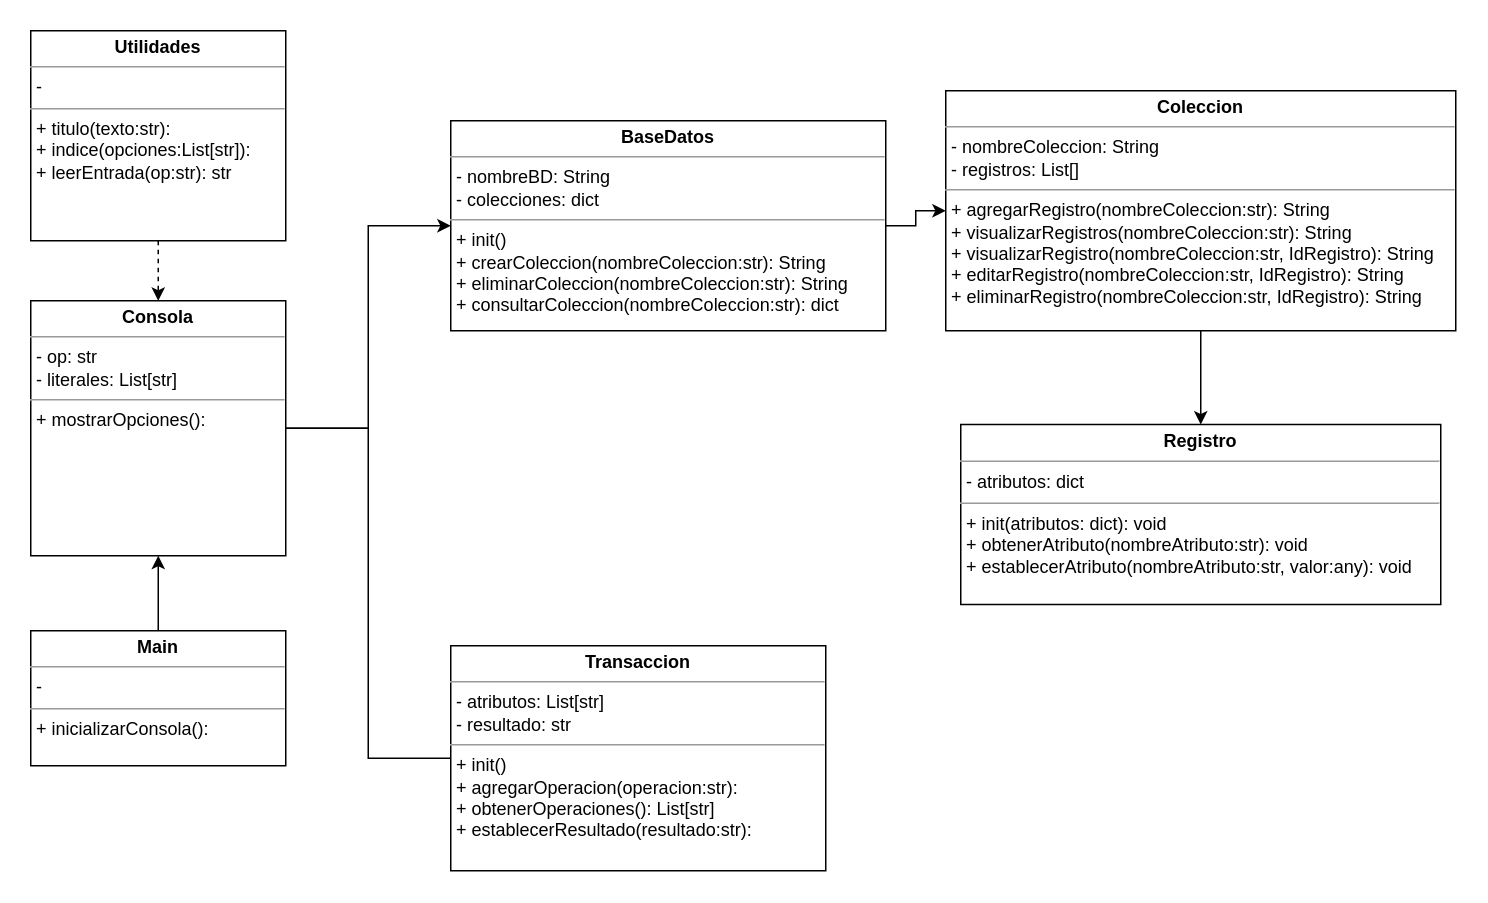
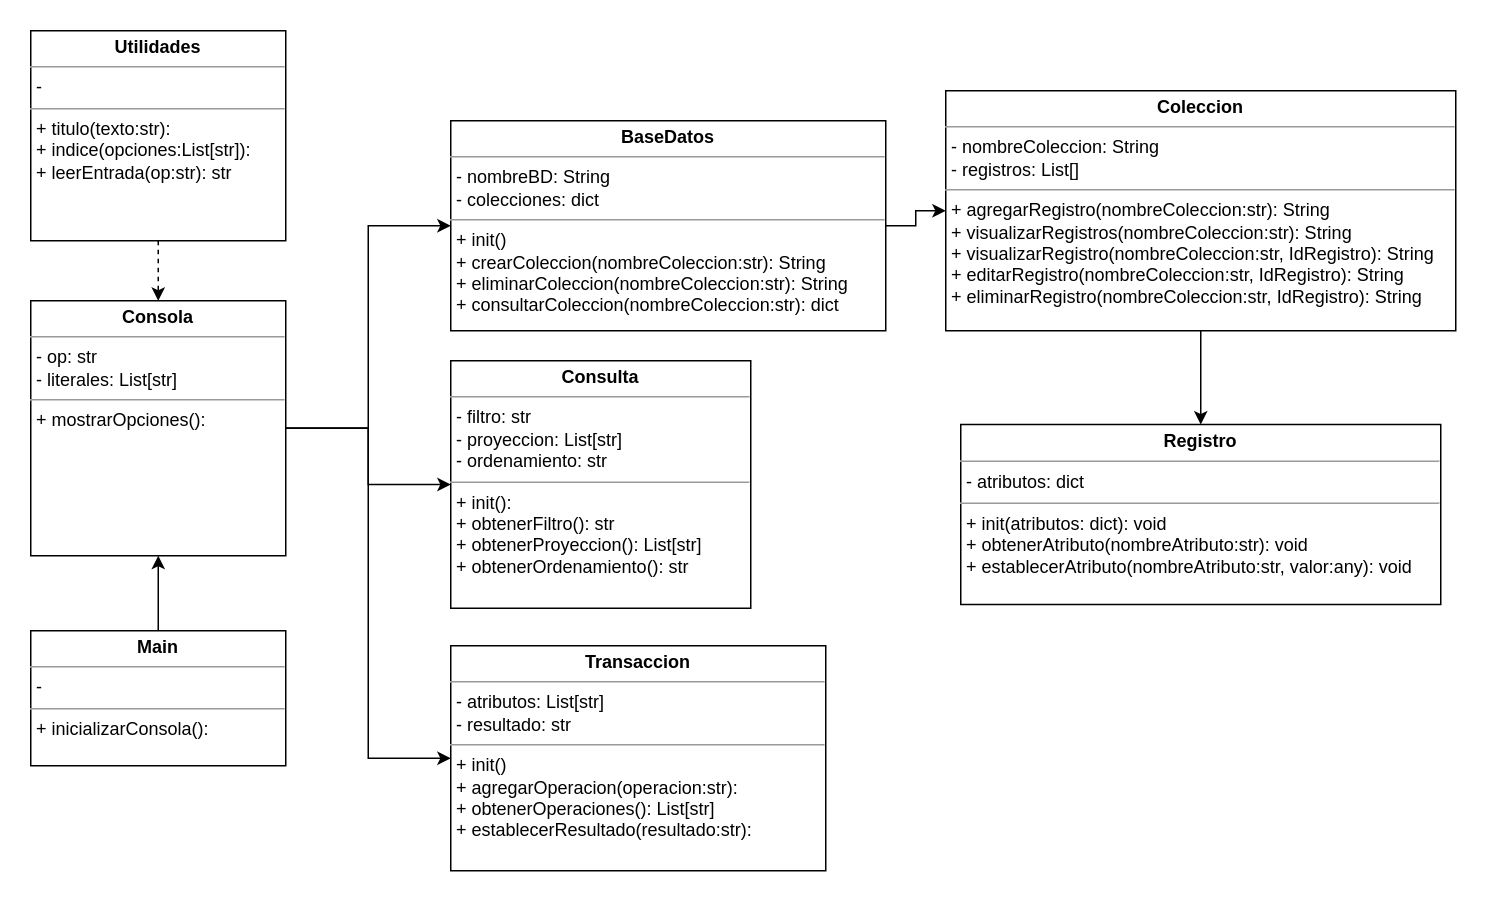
edge "Consola - op: str - literales: List[str] + mostrarOpciones():" -> "Consulta - filtro: str - proyeccion: List[str] - ordenamiento: str + init(): + obtenerFiltro(): str + obtenerProyeccion(): List[str] + obtenerOrdenamiento(): str": added
node "Consulta - filtro: str - proyeccion: List[str] - ordenamiento: str + init(): + obtenerFiltro(): str + obtenerProyeccion(): List[str] + obtenerOrdenamiento(): str": added
edge "Consola - op: str - literales: List[str] + mostrarOpciones():" -- "Transaccion - atributos: List[str] - resultado: str + init() + agregarOperacion(operacion:str): + obtenerOperaciones(): List[str] + establecerResultado(resultado:str):": arrowhead none -> classic
